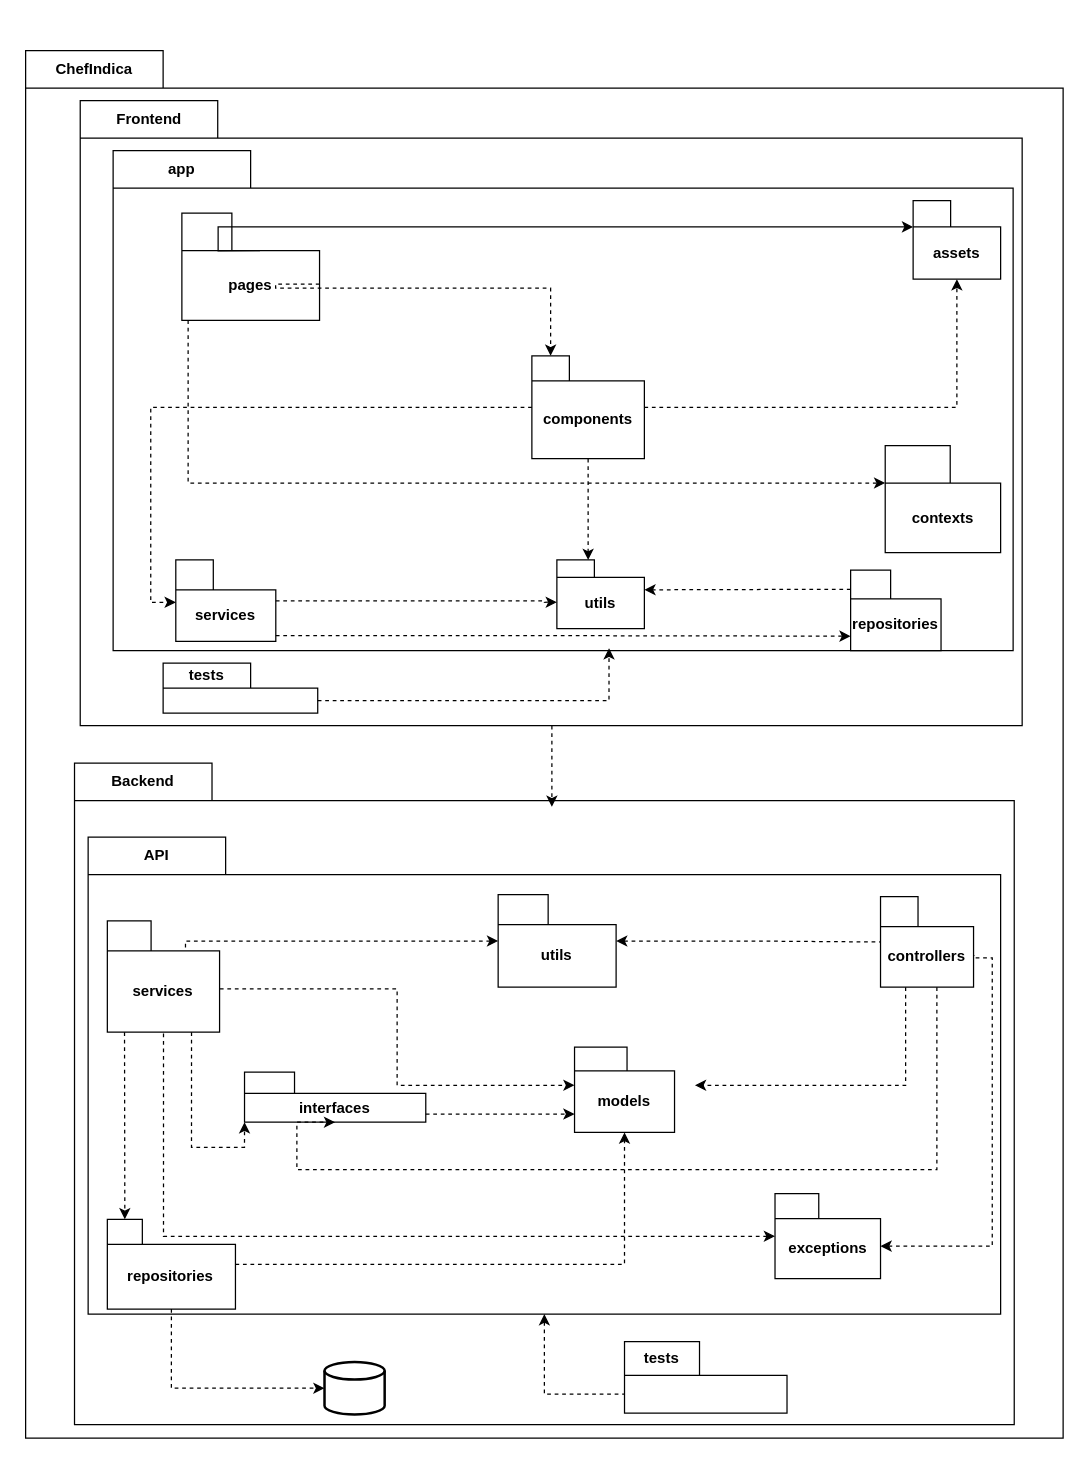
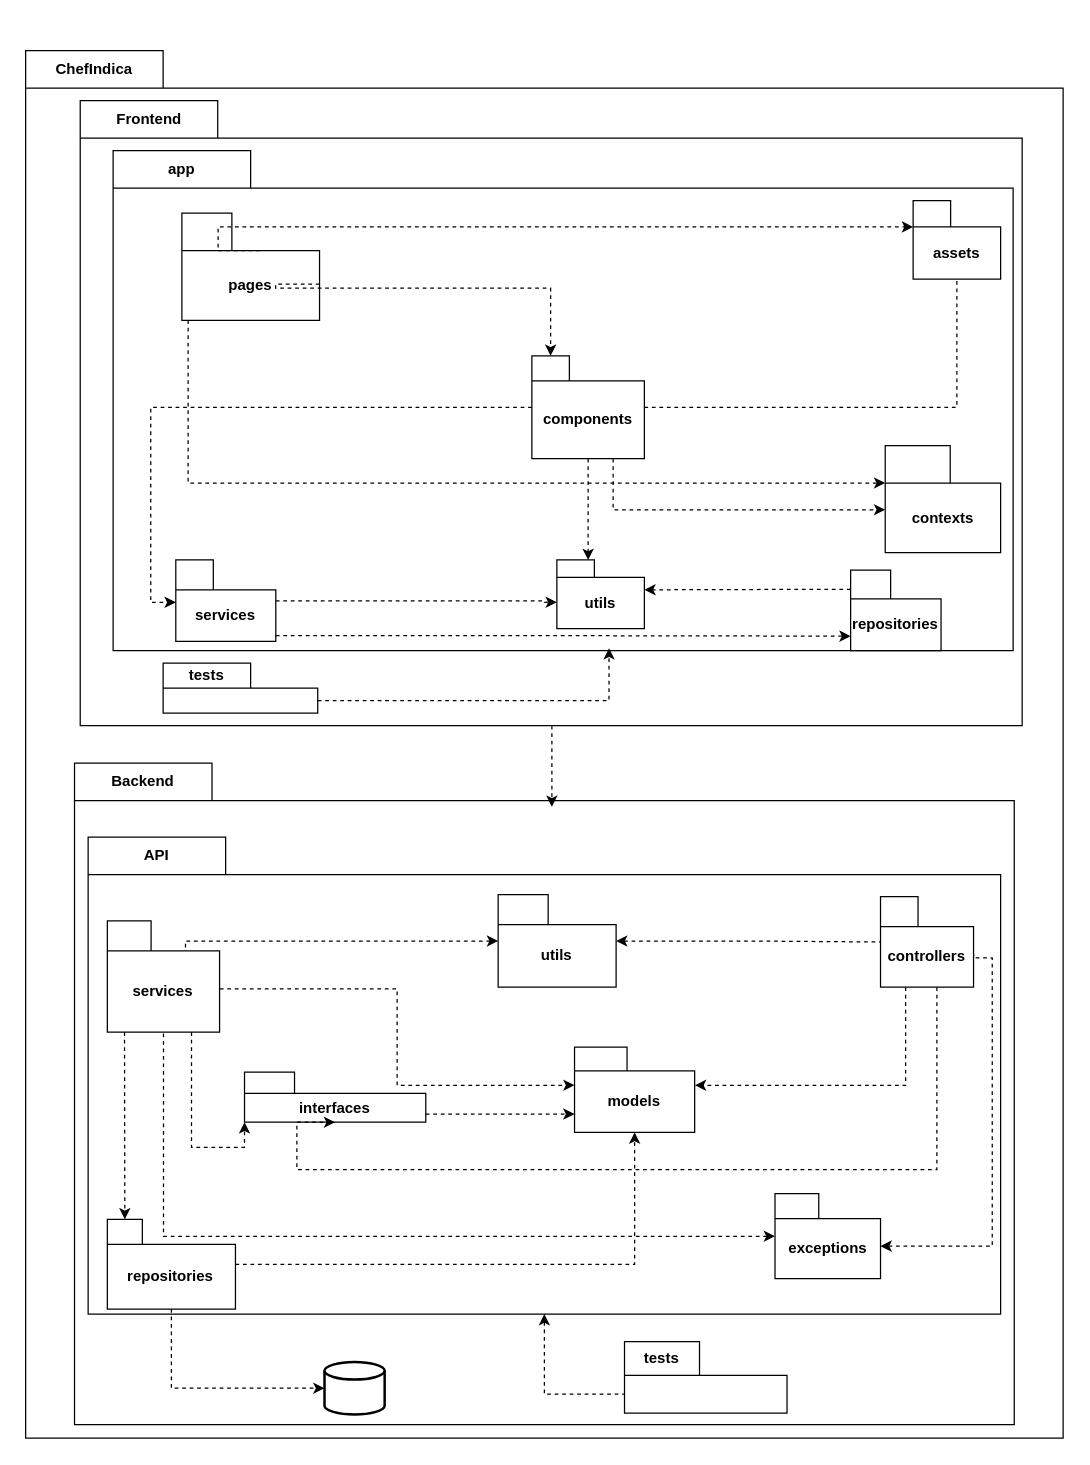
edge "pages" -> "assets": style solid -> dashed
edge "components" -> "assets": arrowhead classic -> none
edge "components" -> "contexts": added
node "models": size 100x85 -> 120x85
